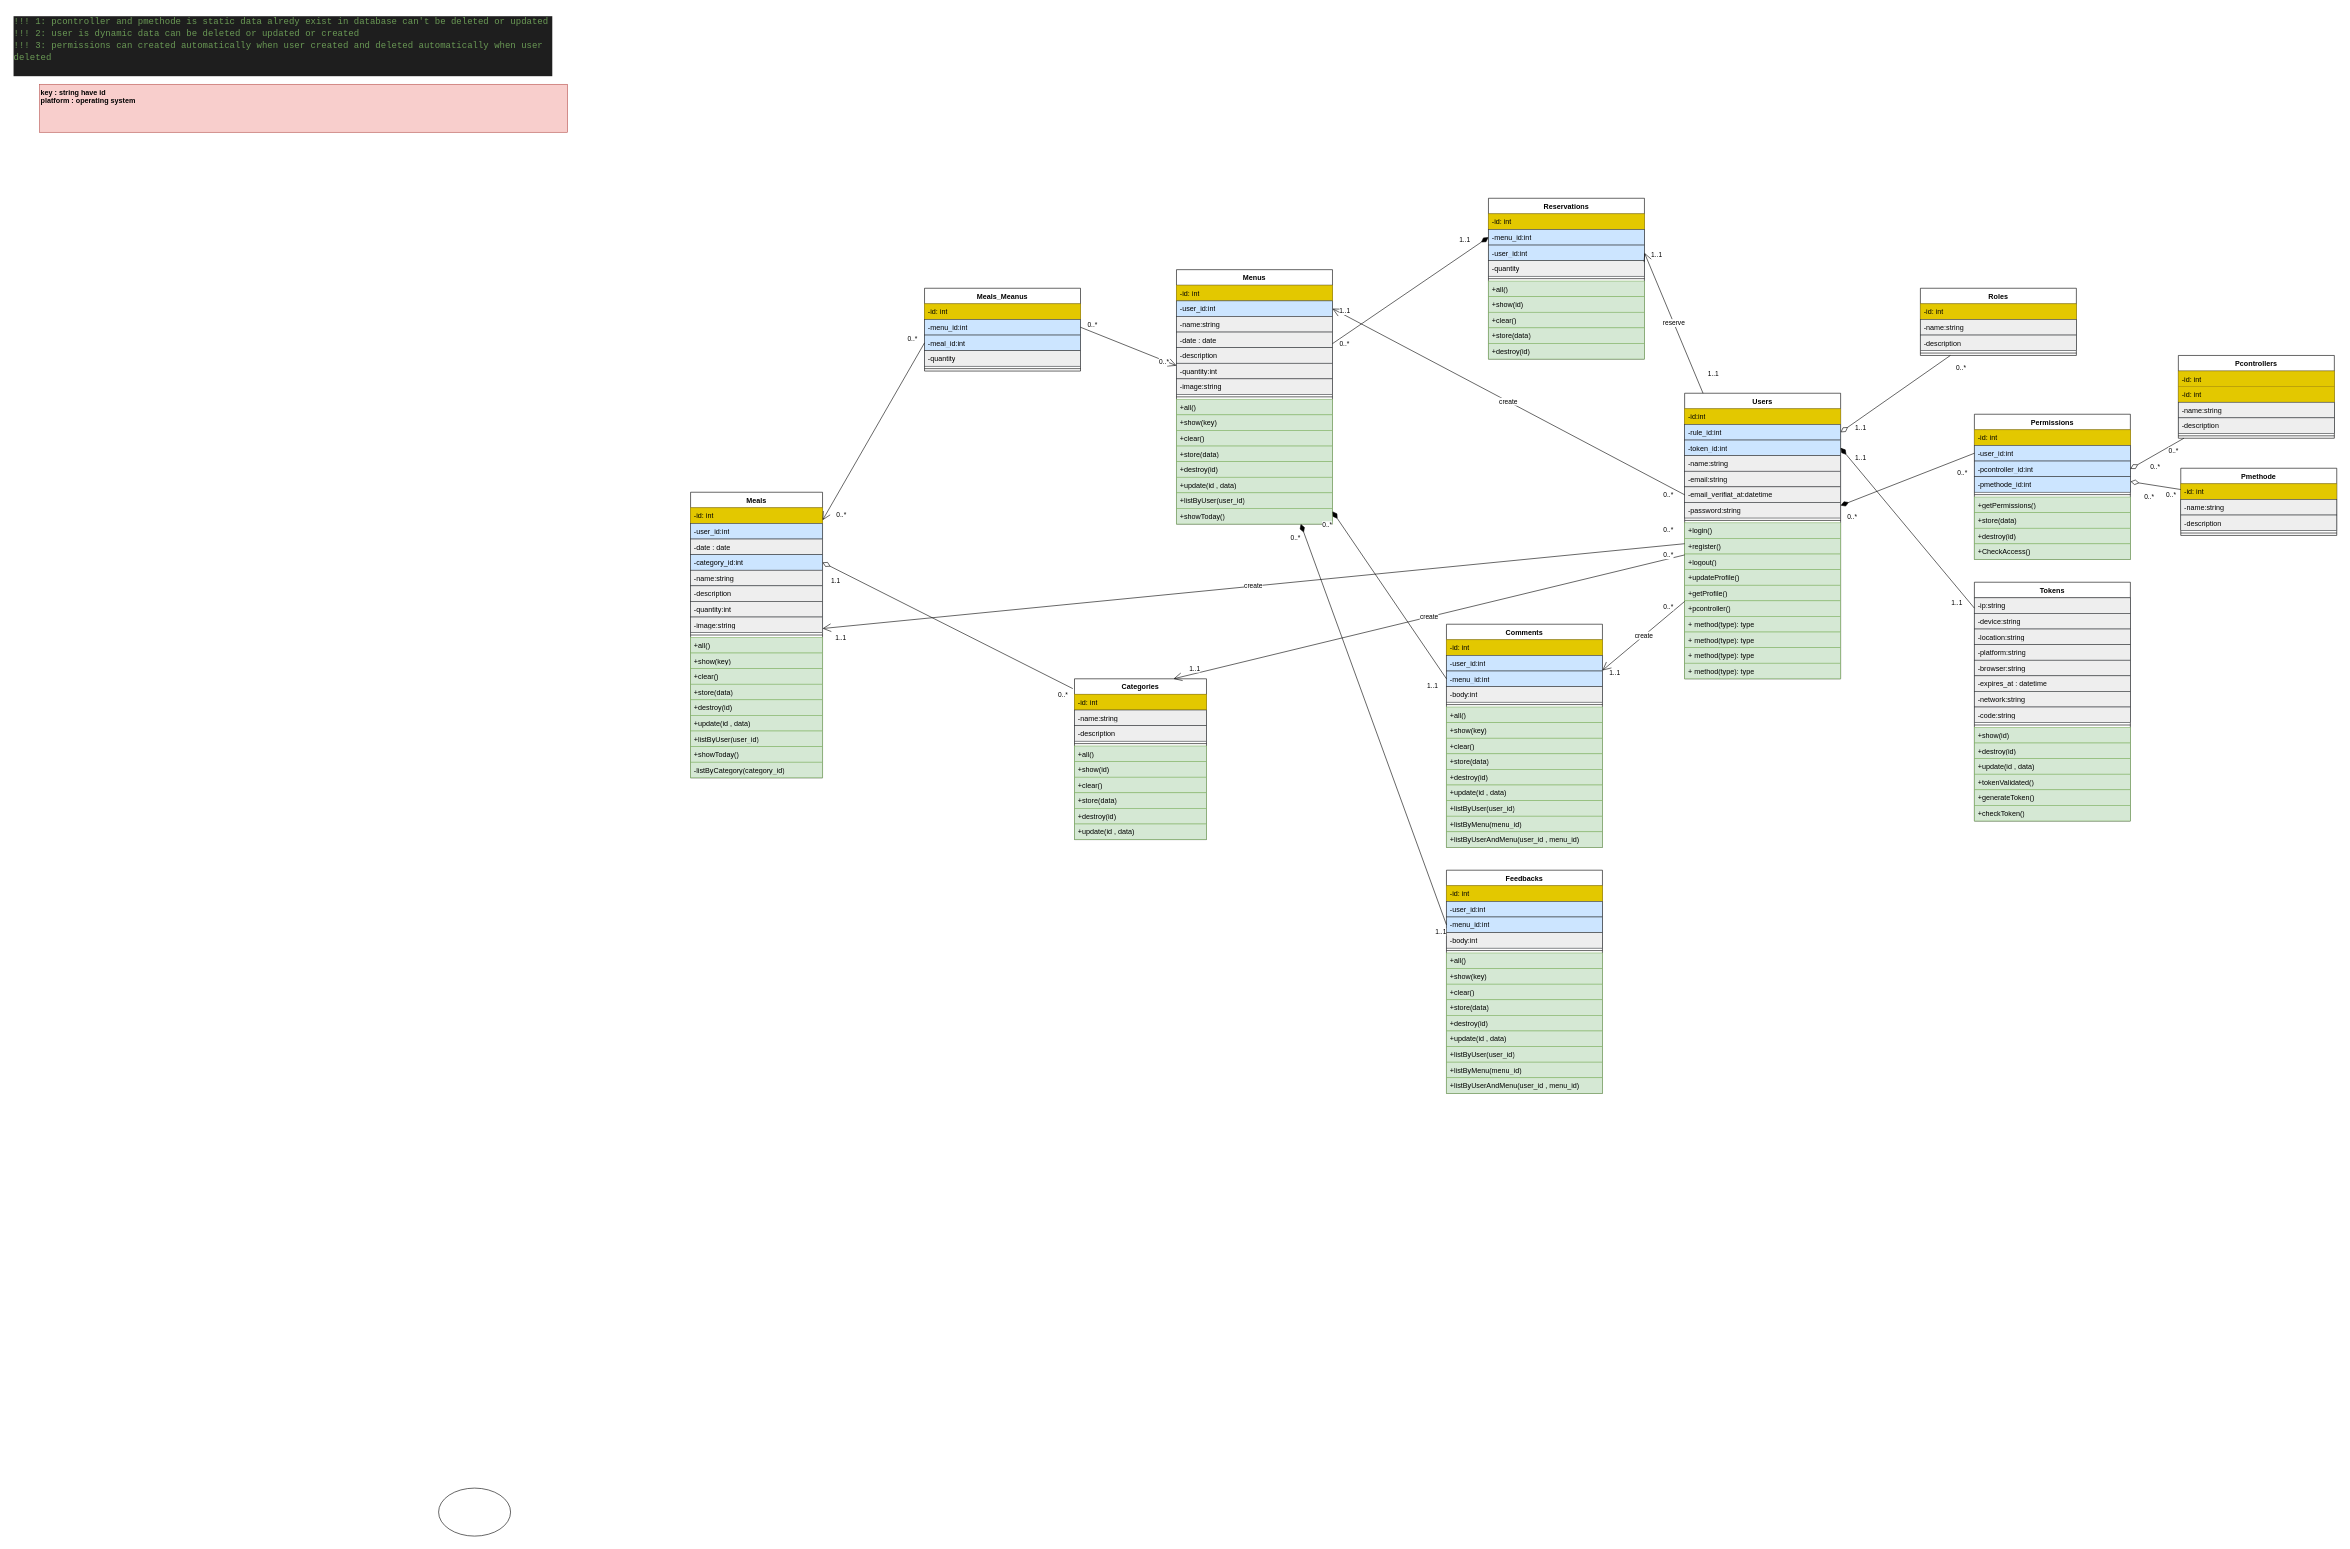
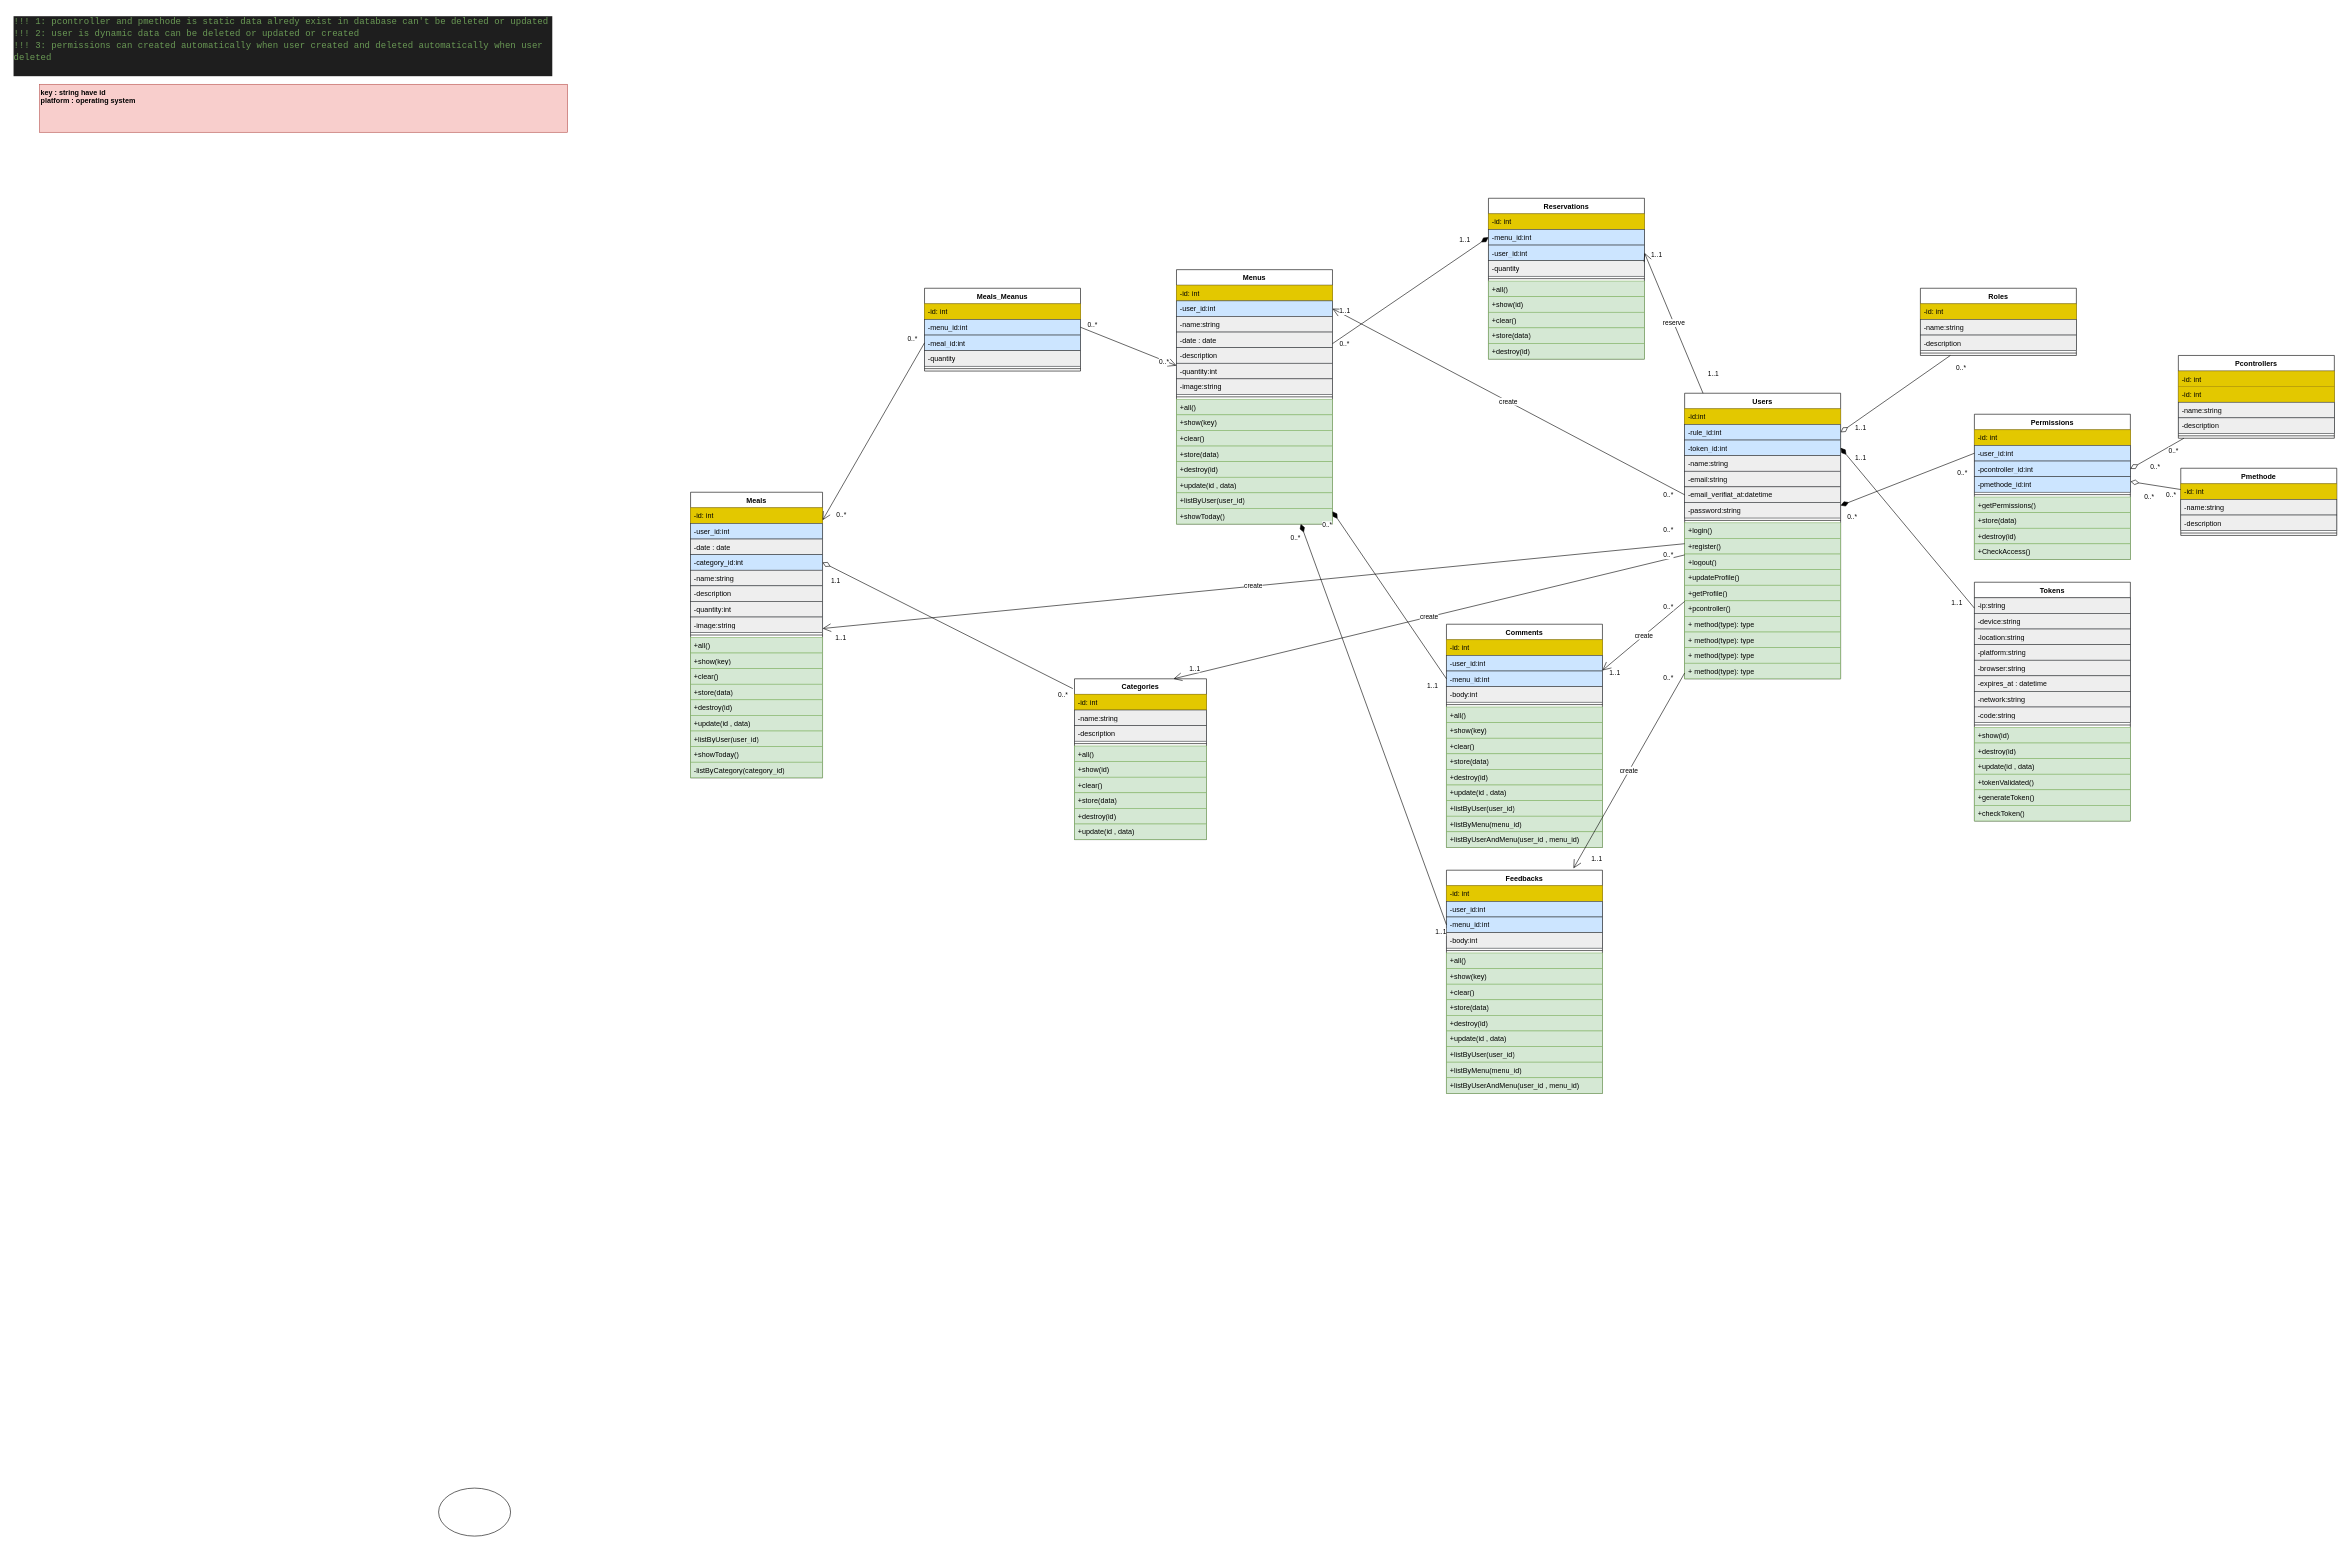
edge "Users" -> "Feedbacks": added, labels "0..*", "create", "1..1"
